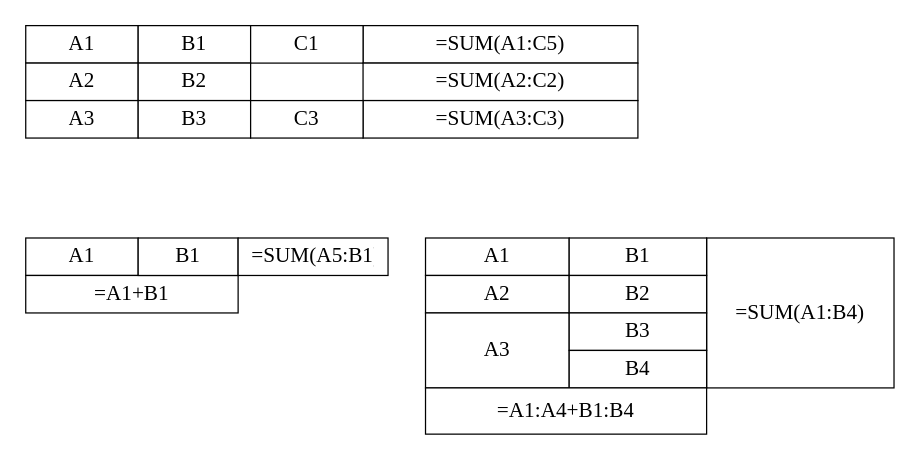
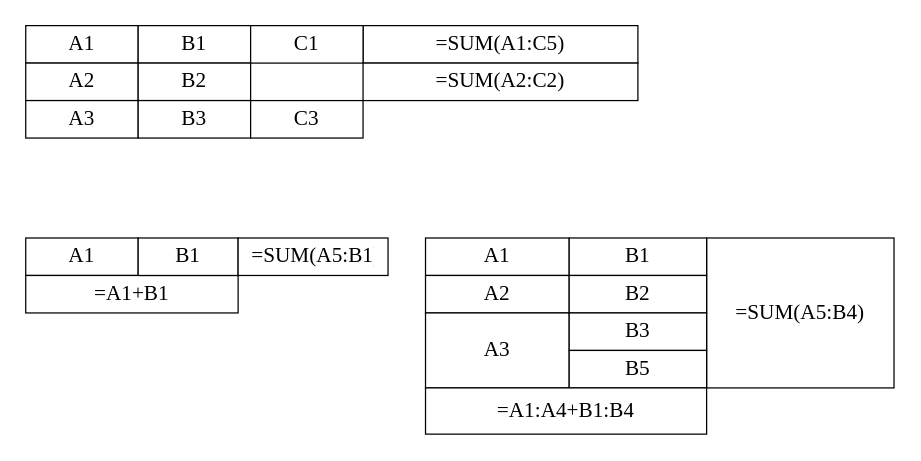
node "=SUM(A3:C3)": removed
node "=SUM(A1:B4)": label "=SUM(A1:B4)" -> "=SUM(A5:B4)"
node "B4": label "B4" -> "B5"
